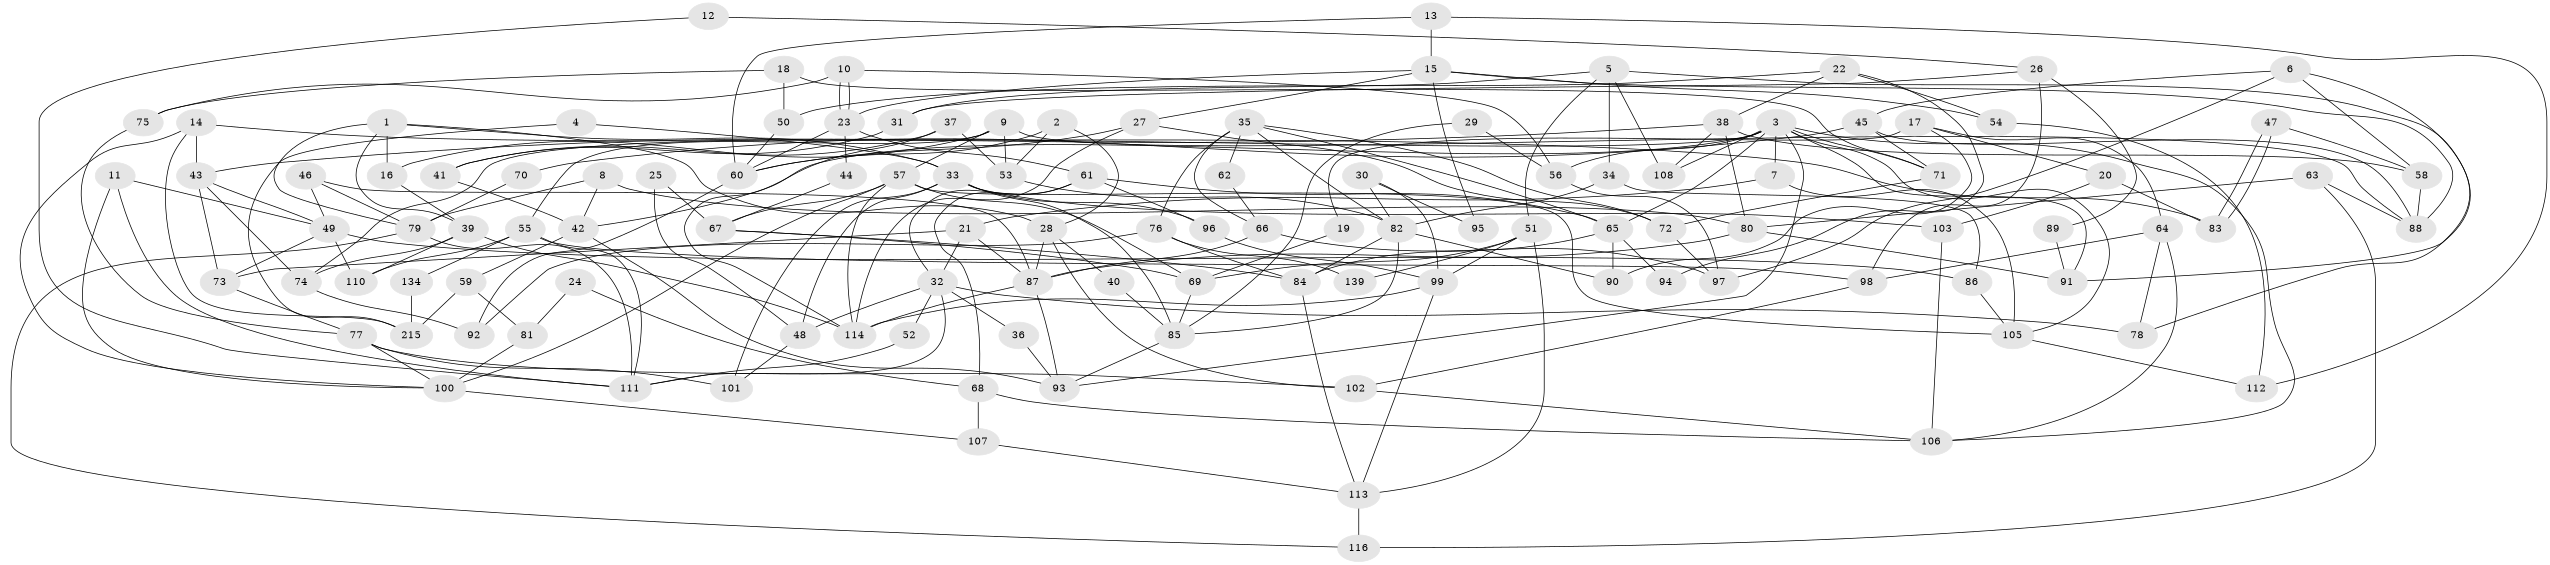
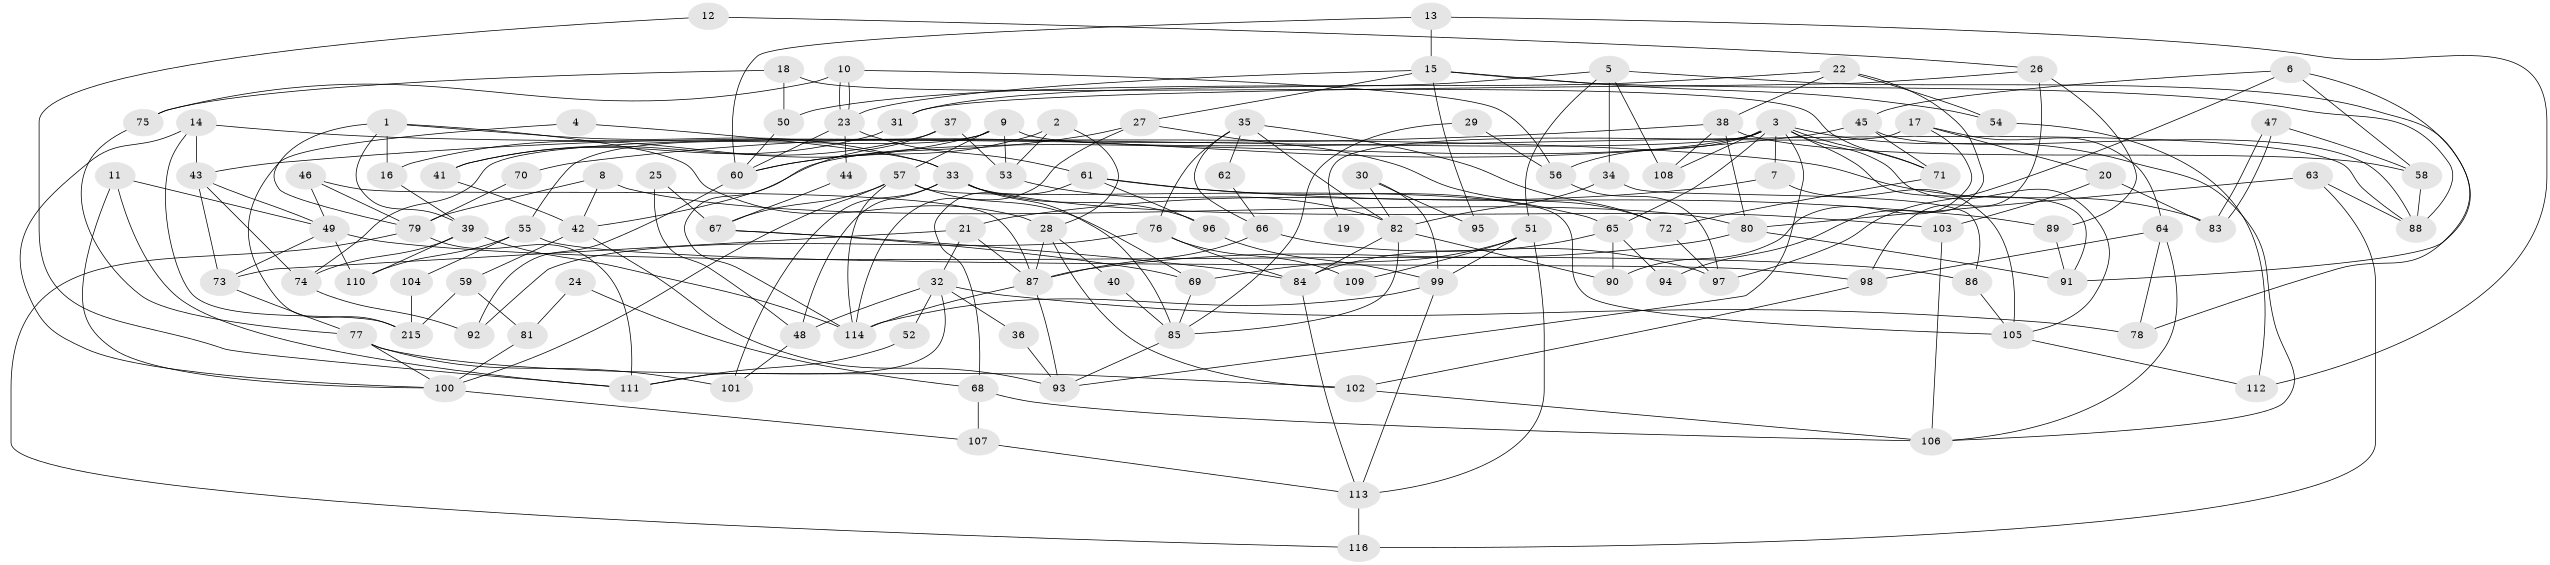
edge "35" -- "65": removed
edge "61" -- "32": now "61" -- "89"
edge "19" -- "69": removed
edge "55" -- "111": removed
node "134": label "134" -> "104"
node "139": label "139" -> "109"
